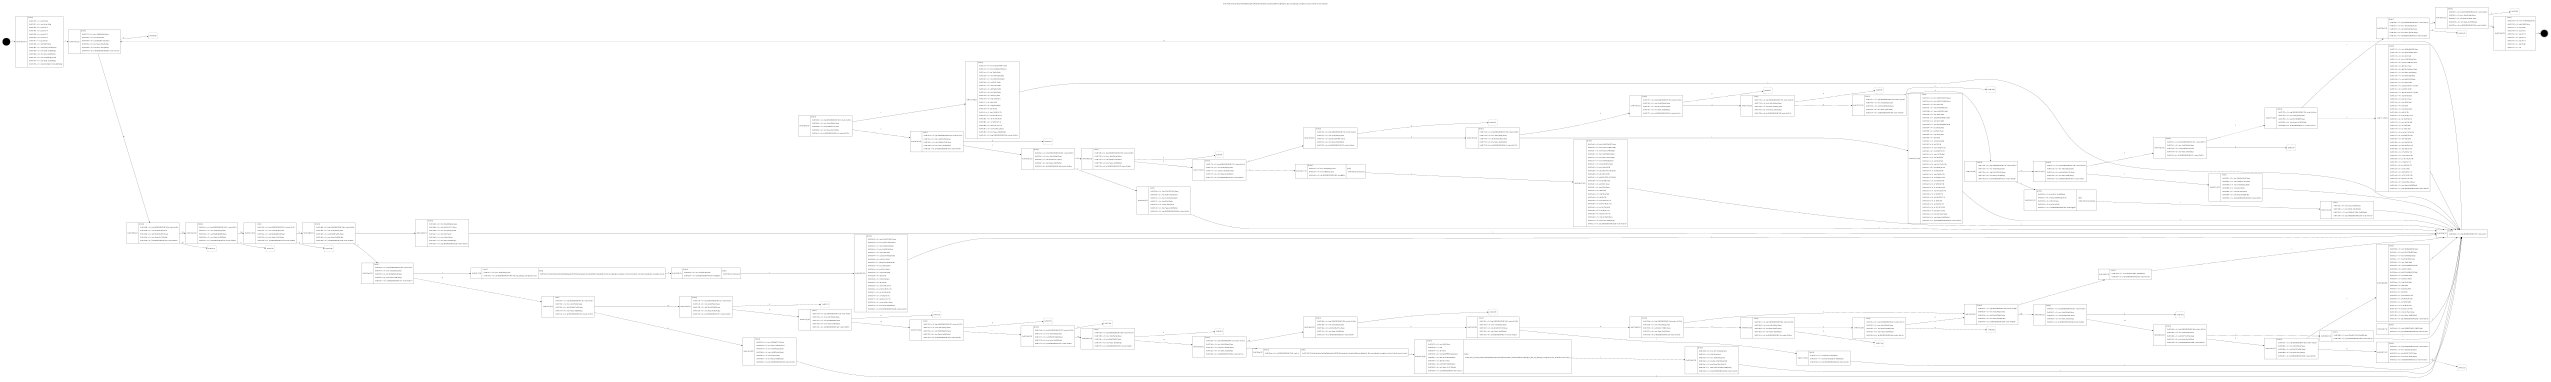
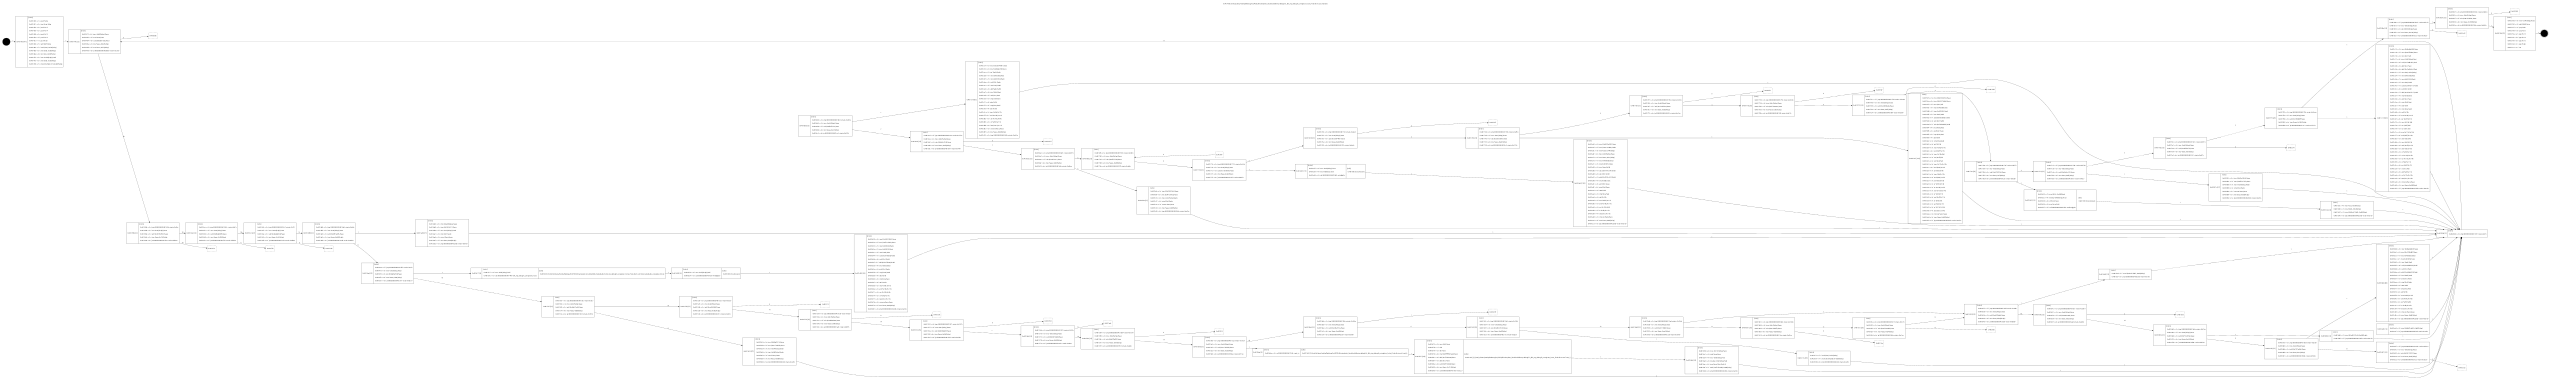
edge "0x4016fb [25]" -> "0x401fff": reversed
